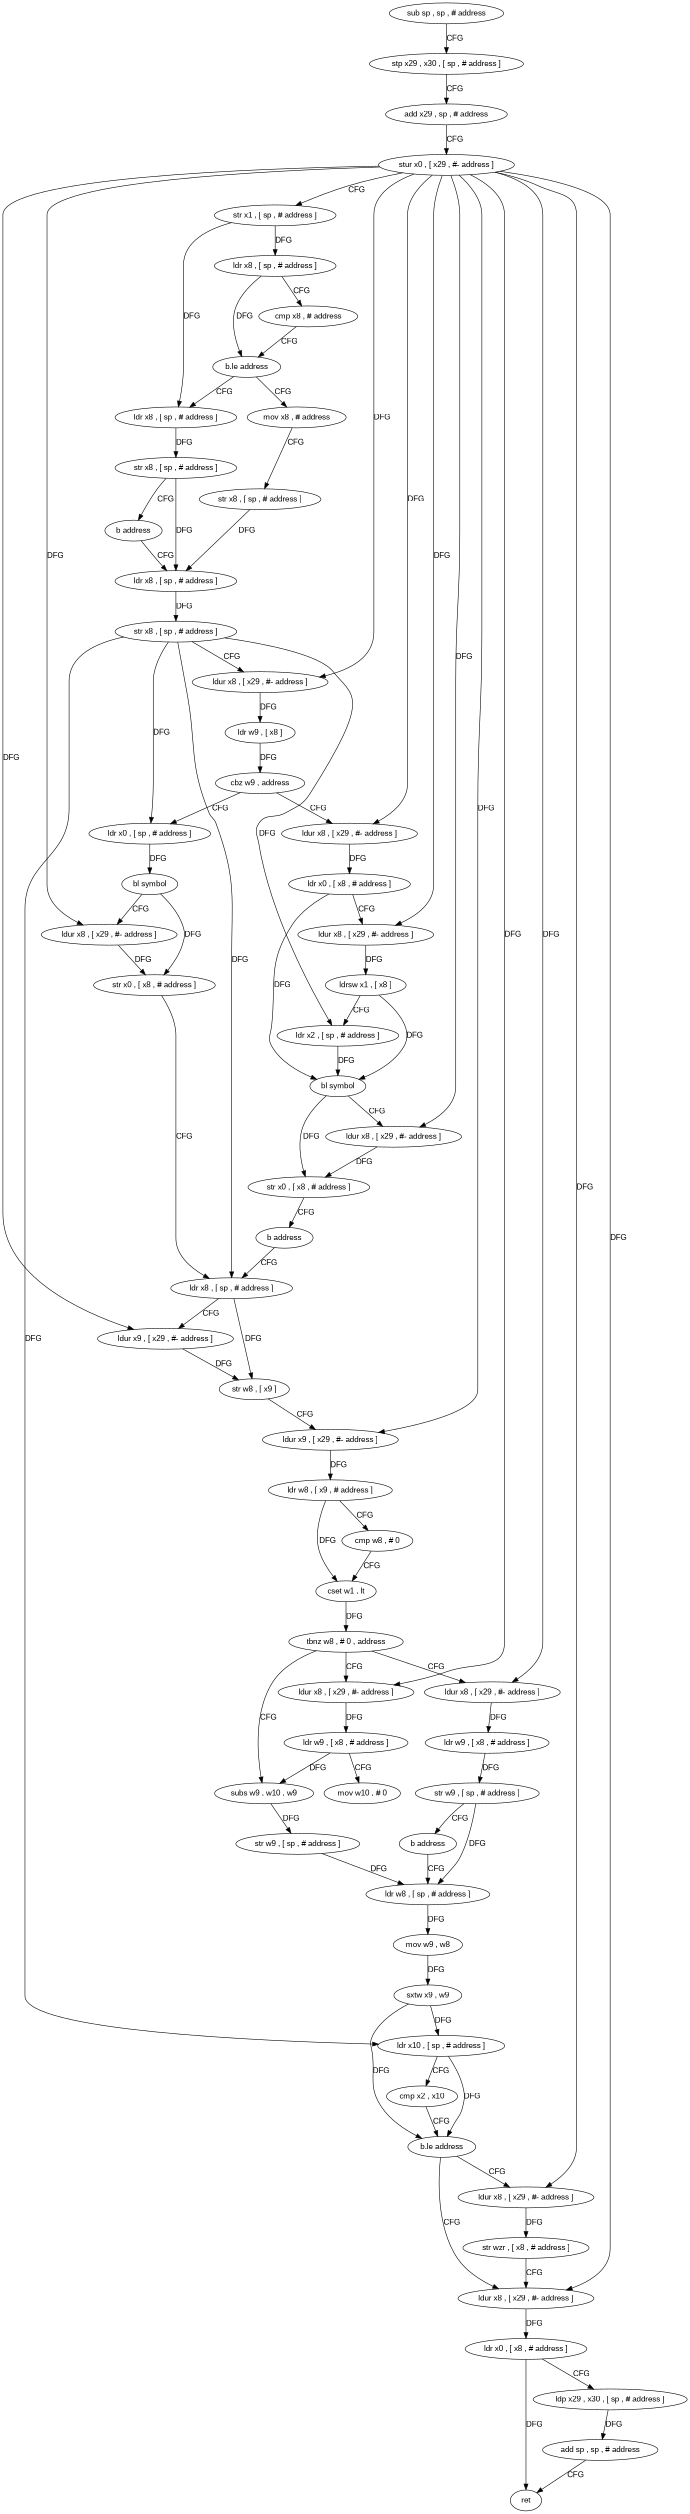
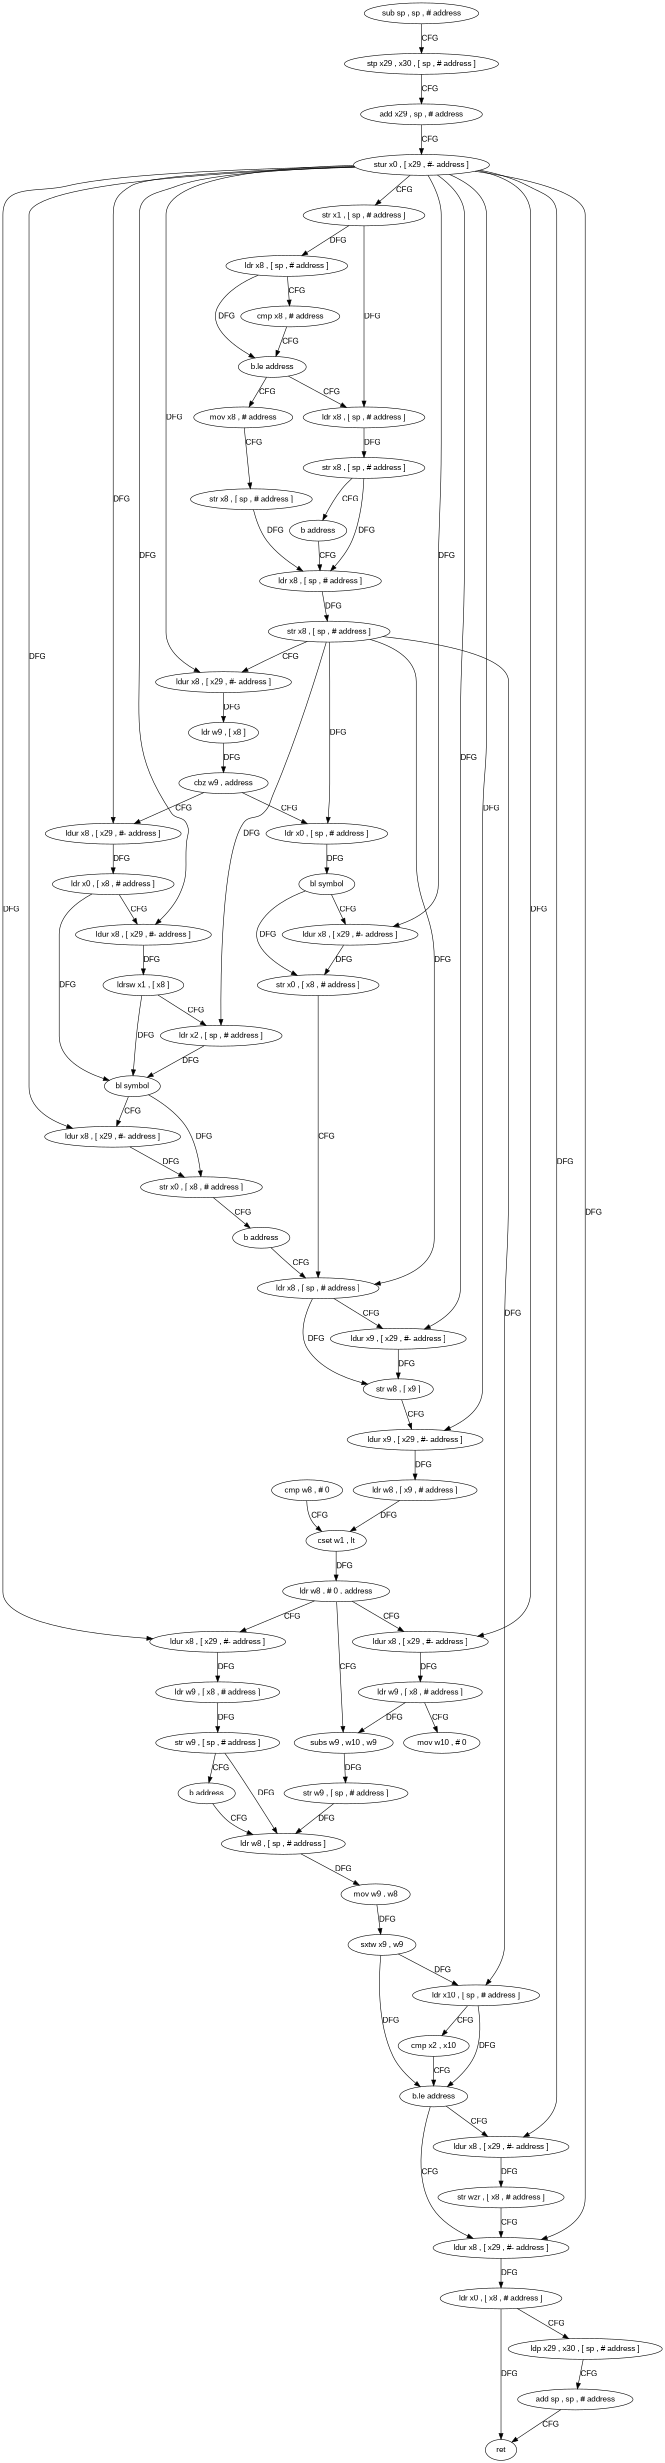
edge "ldr w8 , [ x9 , # address ]" -> "cmp w8 , # 0": removed, label "CFG"
node "tbnz w8 , # 0 , address": label "tbnz w8 , # 0 , address" -> "ldr w8 , # 0 , address"
edge "ldp x29 , x30 , [ sp , # address ]" -> "add sp , sp , # address": label "DFG" -> "CFG"
